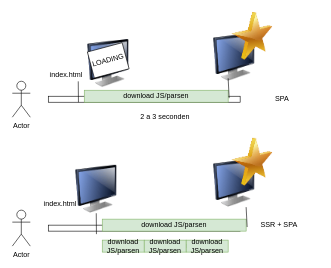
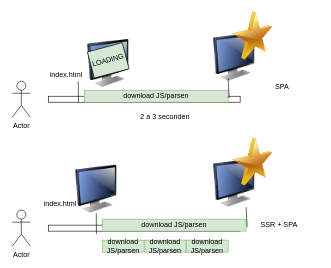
node "LOADING": fillcolor #ffffff -> #d5e8d4
node "SPA": moved (282, 99) -> (282, 87)
